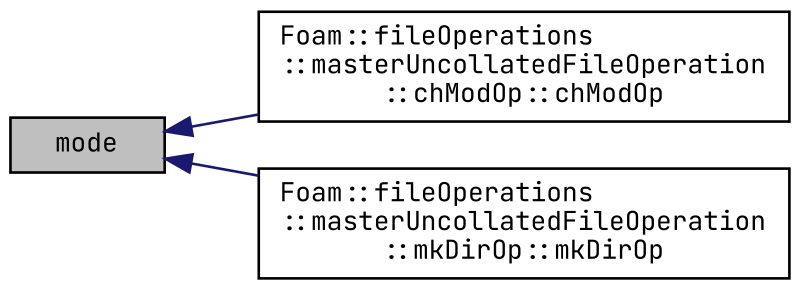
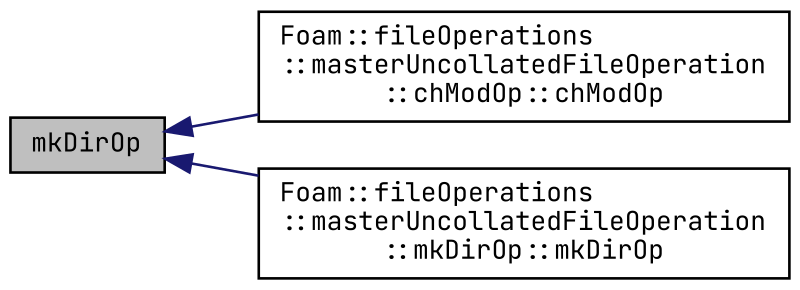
node "mode": label "mode" -> "mkDirOp"
